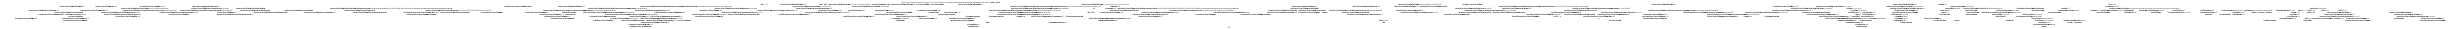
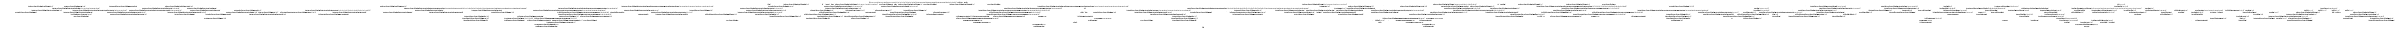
node "{_ZNSt11_Tuple_implILm0EJOiEEC2IiEEOT_|{<s0>590|<s1>591}}": removed
node "{_ZSt12__niter_baseIPiET_S1_}": added
